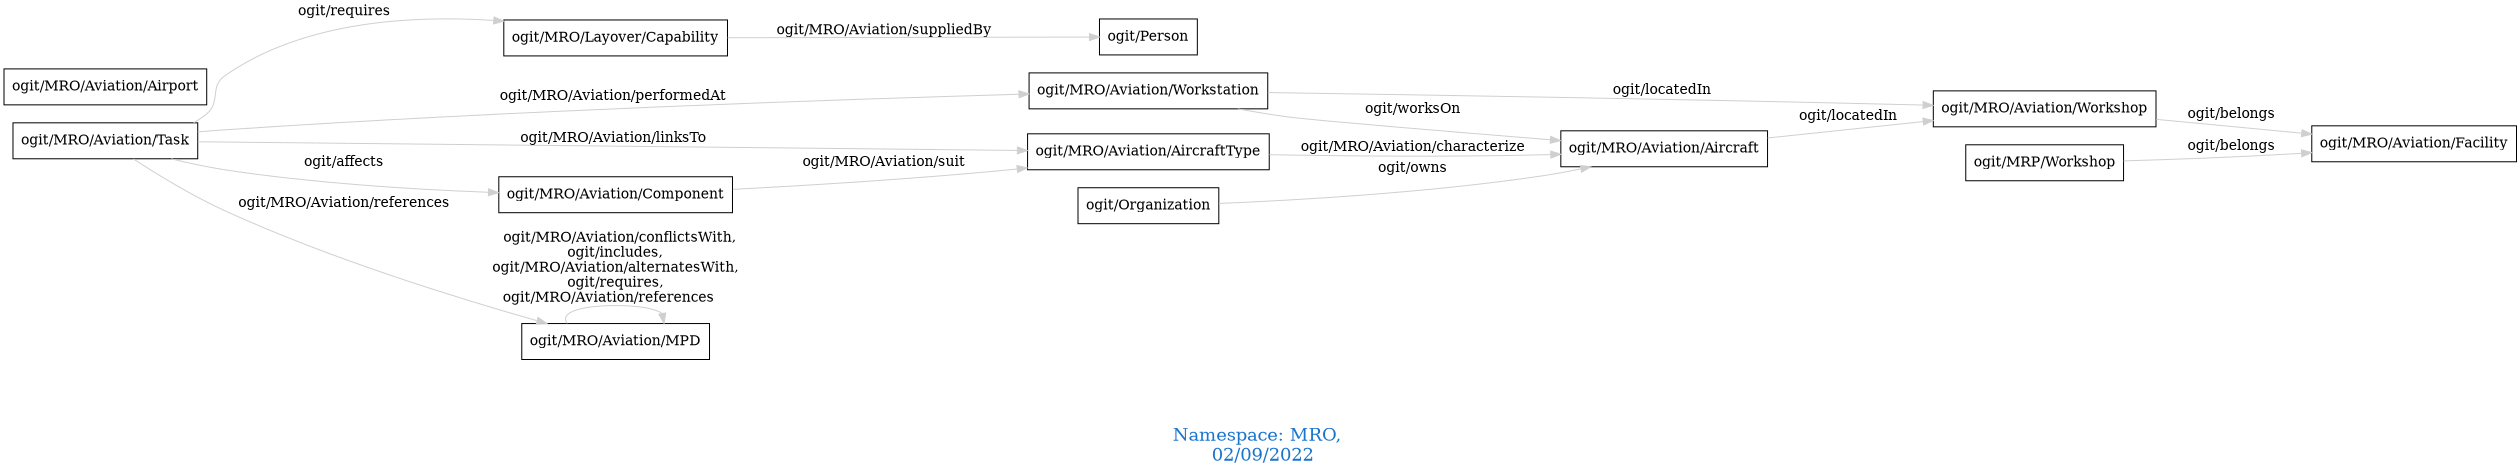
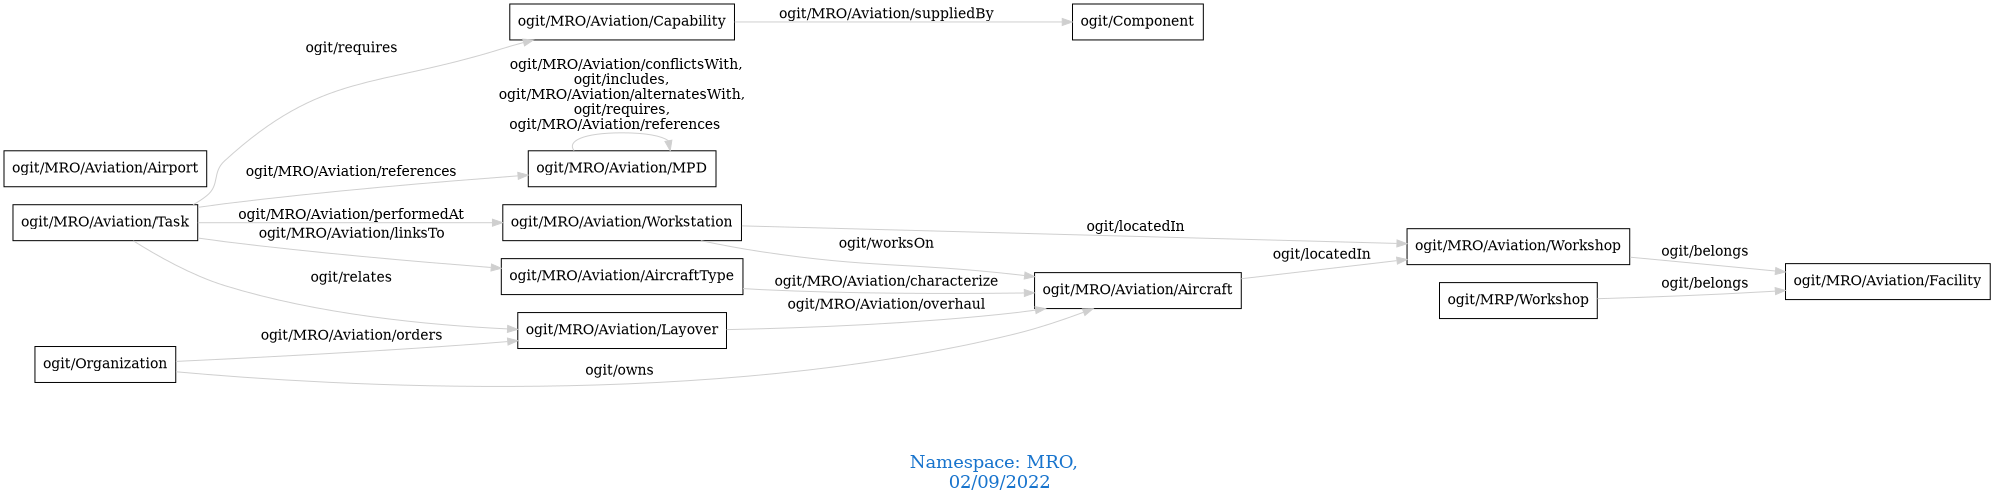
node "ogit/Person": label "ogit/Person" -> "ogit/Component"
node "ogit/MRO/Layover/Capability": label "ogit/MRO/Layover/Capability" -> "ogit/MRO/Aviation/Capability"
node "ogit/MRO/Aviation/Component": removed
node "ogit/MRO/Aviation/Layover": added
